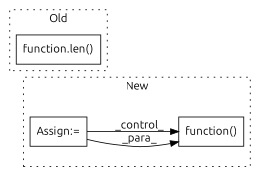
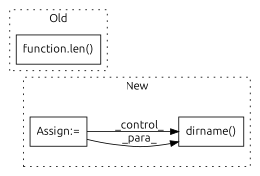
node "function()": label "function()" -> "dirname()"
